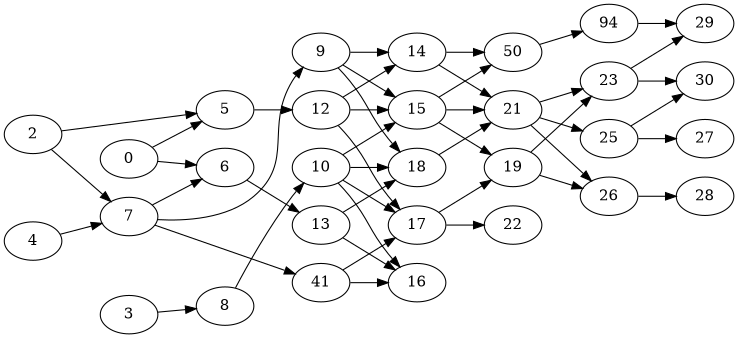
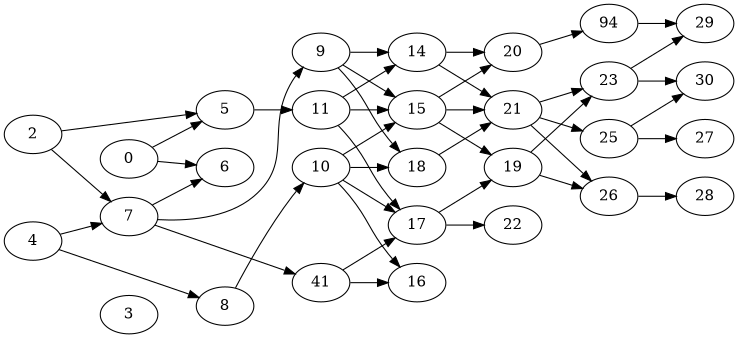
node "50": label "50" -> "20"
node "12": label "12" -> "11"
node "13": removed
edge "3" -> "8": now "4" -> "8"
